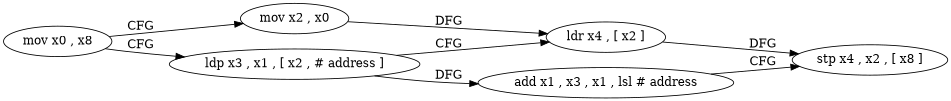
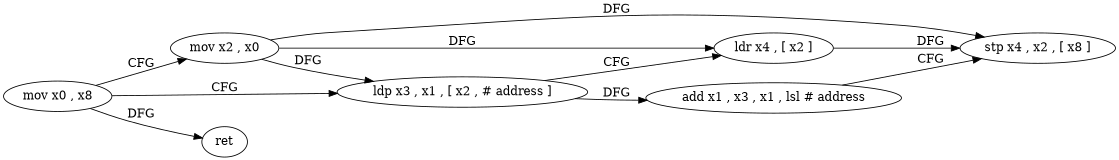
edge "mov x2 , x0" -> "stp x4 , x2 , [ x8 ]": added, label "DFG"
edge "mov x2 , x0" -> "ldp x3 , x1 , [ x2 , # address ]": added, label "DFG"
node "ret": added
